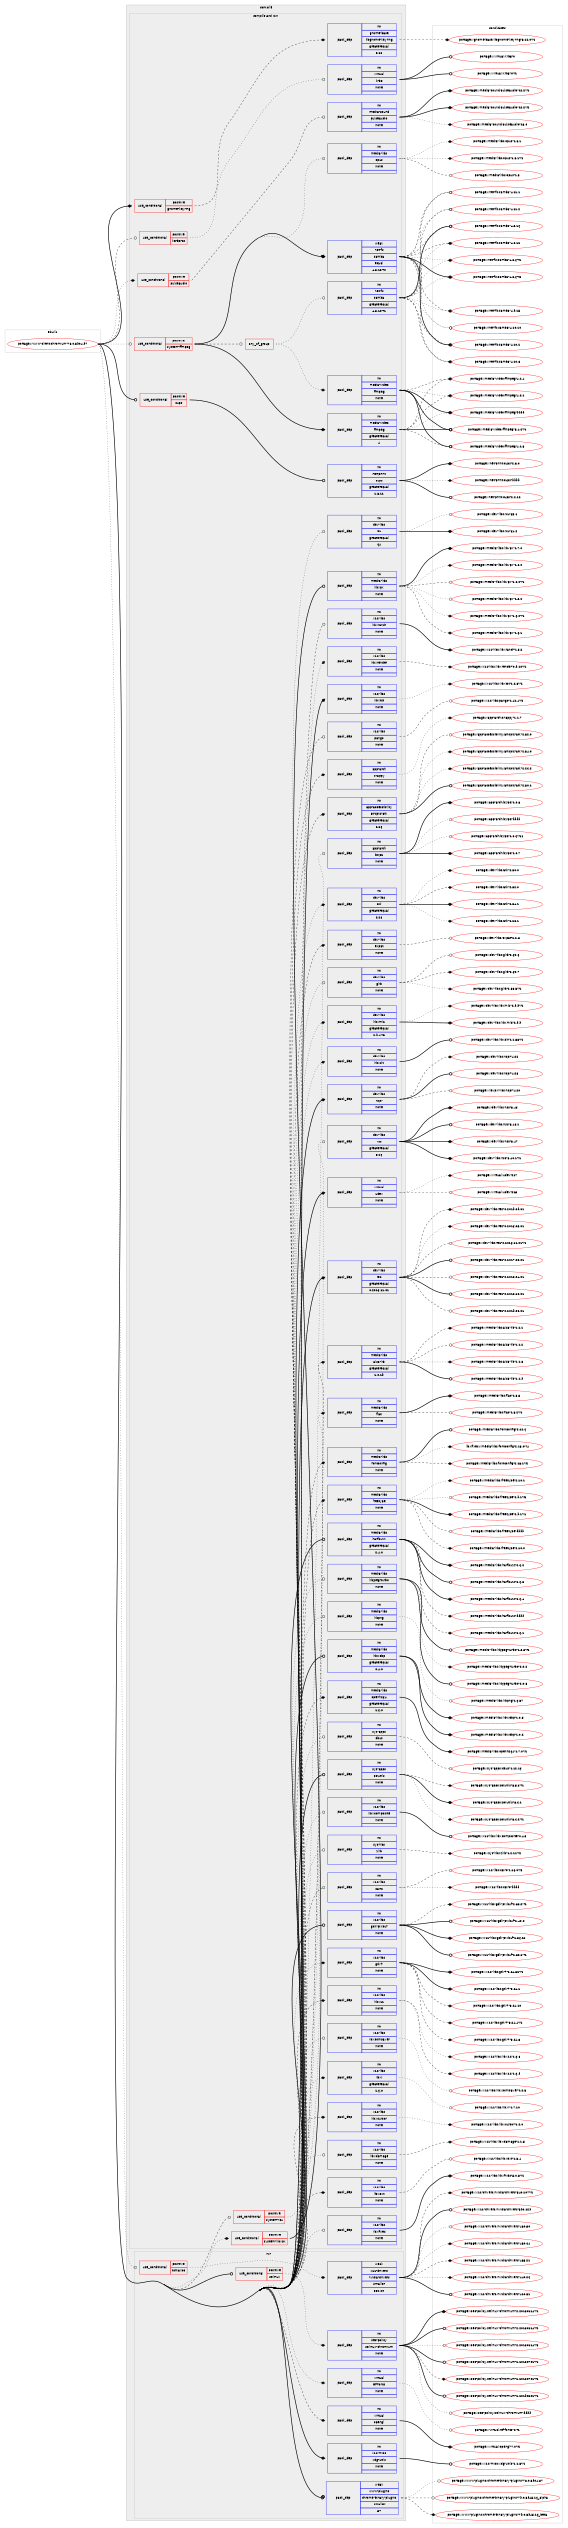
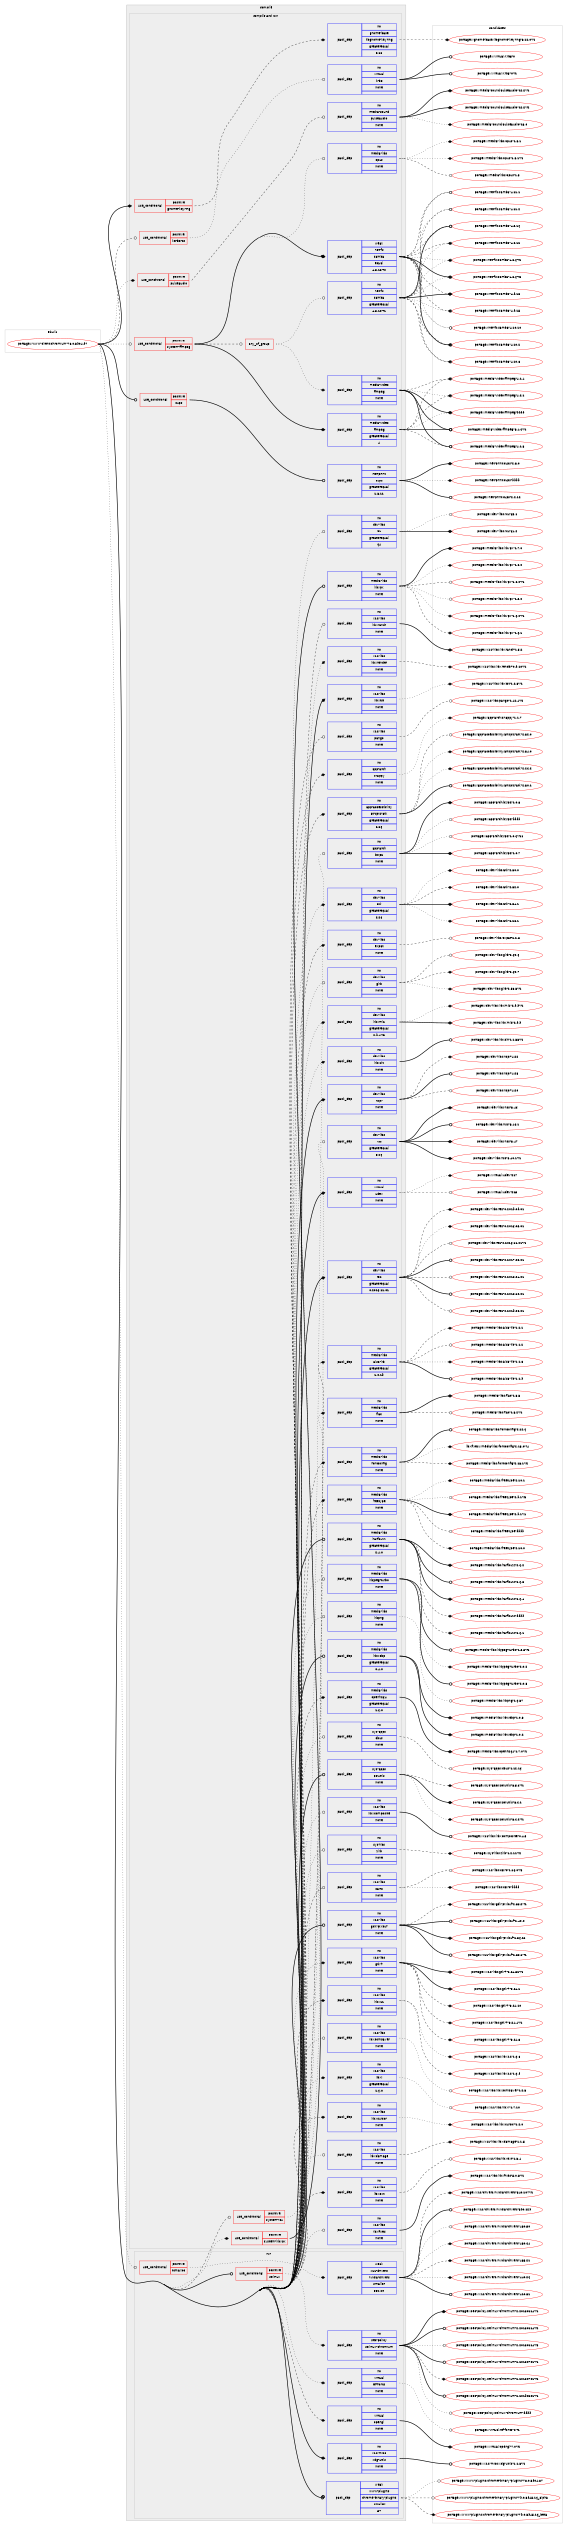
node "portage://net-fs/samba-4.9.13": added
node "portage://libvpx-libs/nspr-4.20": label "portage://libvpx-libs/nspr-4.20" -> "portage://dev-libs/nspr-4.20"
